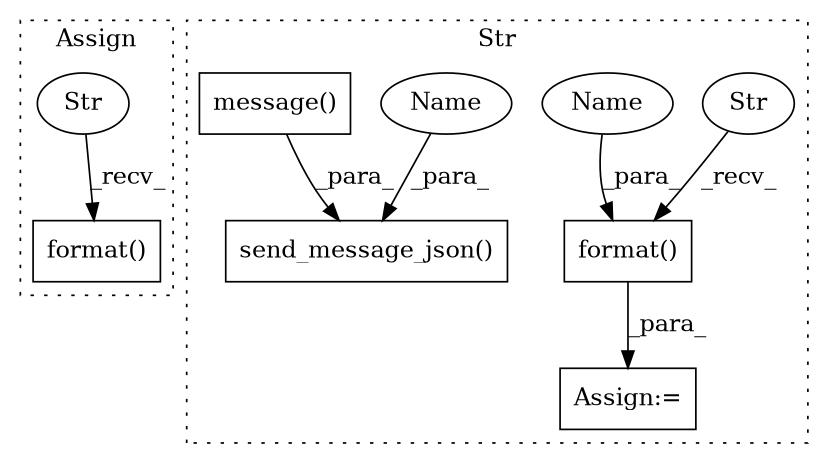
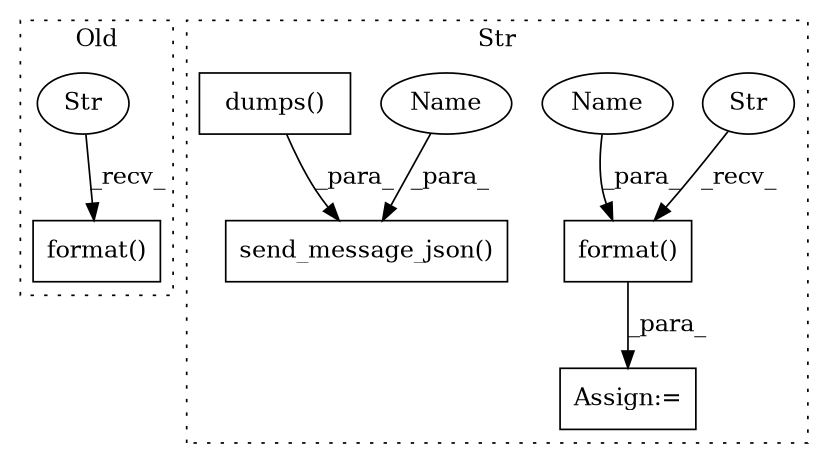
cluster "Assign": label "Assign" -> "Old"
node "message()": label "message()" -> "dumps()"
